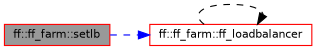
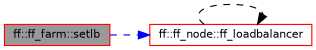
node "ff::ff_farm::ff_loadbalancer": label "ff::ff_farm::ff_loadbalancer" -> "ff::ff_node::ff_loadbalancer"
